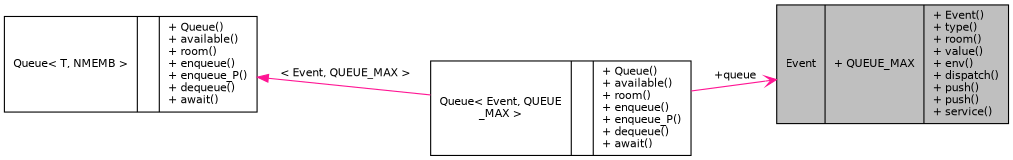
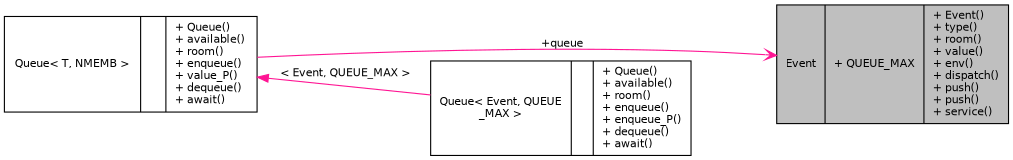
node "Queue< T, NMEMB >": text "+ enqueue_P()" -> "+ value_P()"
edge "Queue< Event, QUEUE" -> "Event": now "Queue< T, NMEMB >" -> "Event"
